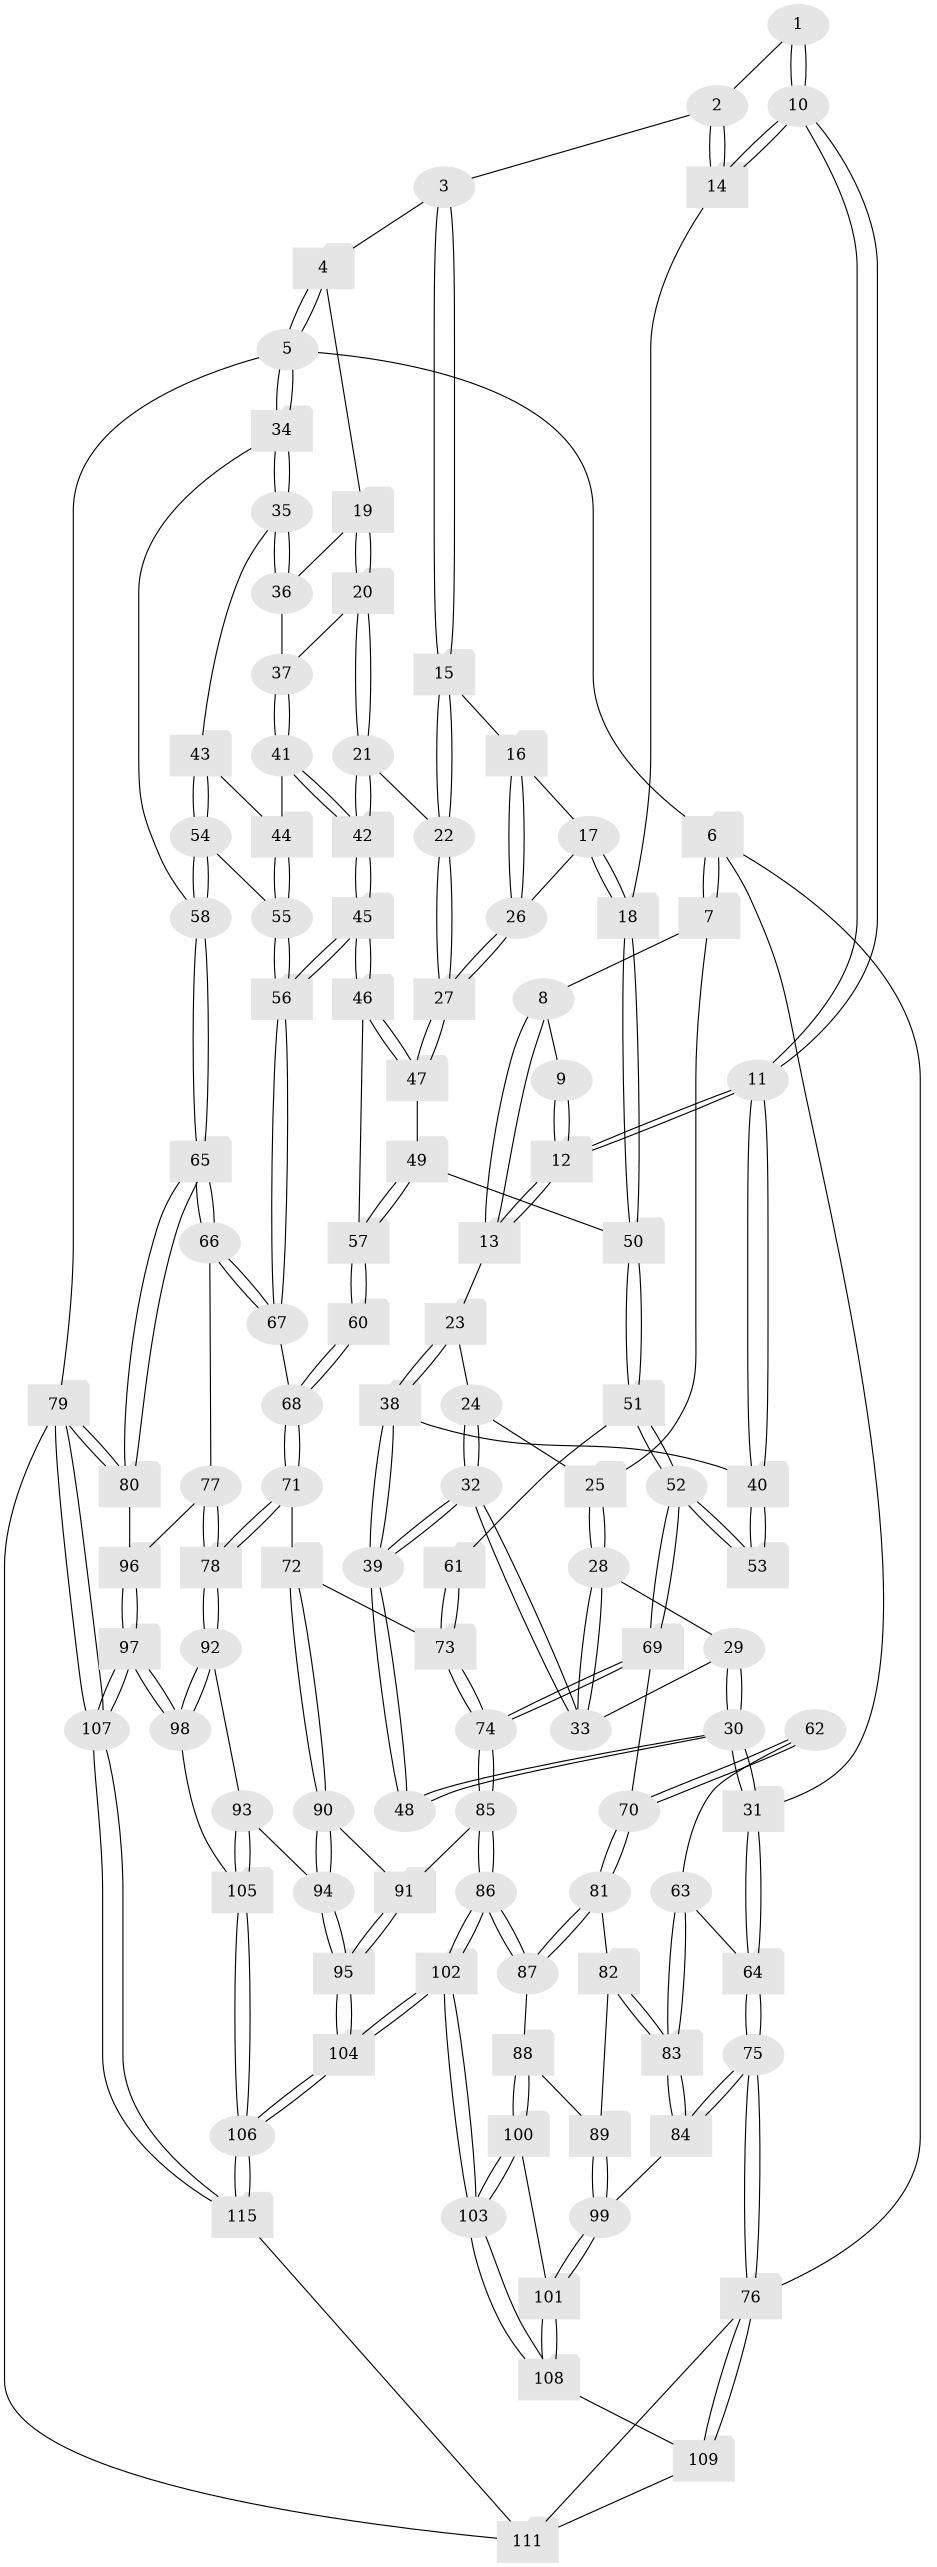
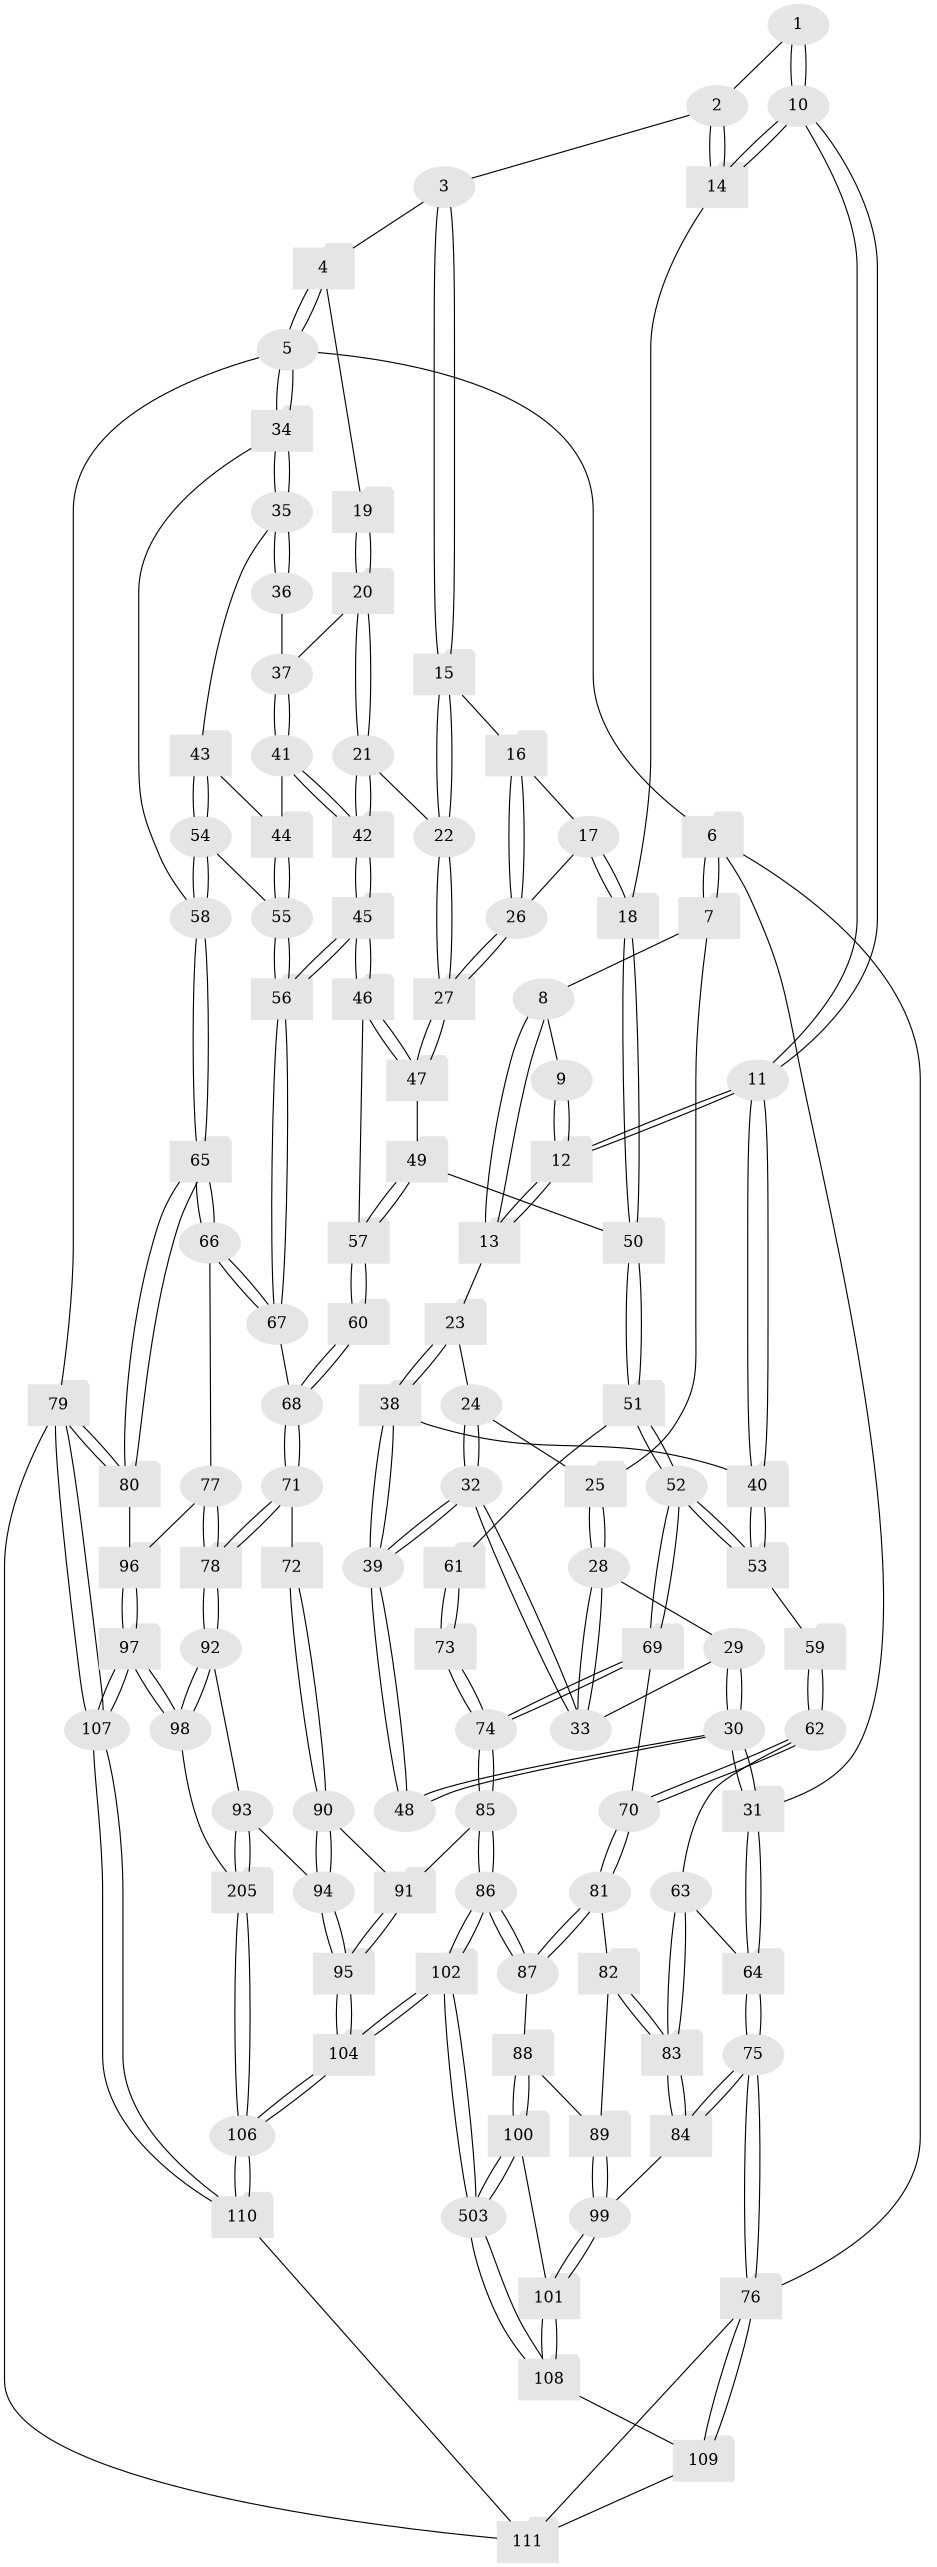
edge "19" -- "36": removed
edge "72" -- "73": removed
node "59": added
node "105": label "105" -> "205"
node "115": label "115" -> "110"
node "103": label "103" -> "503"
